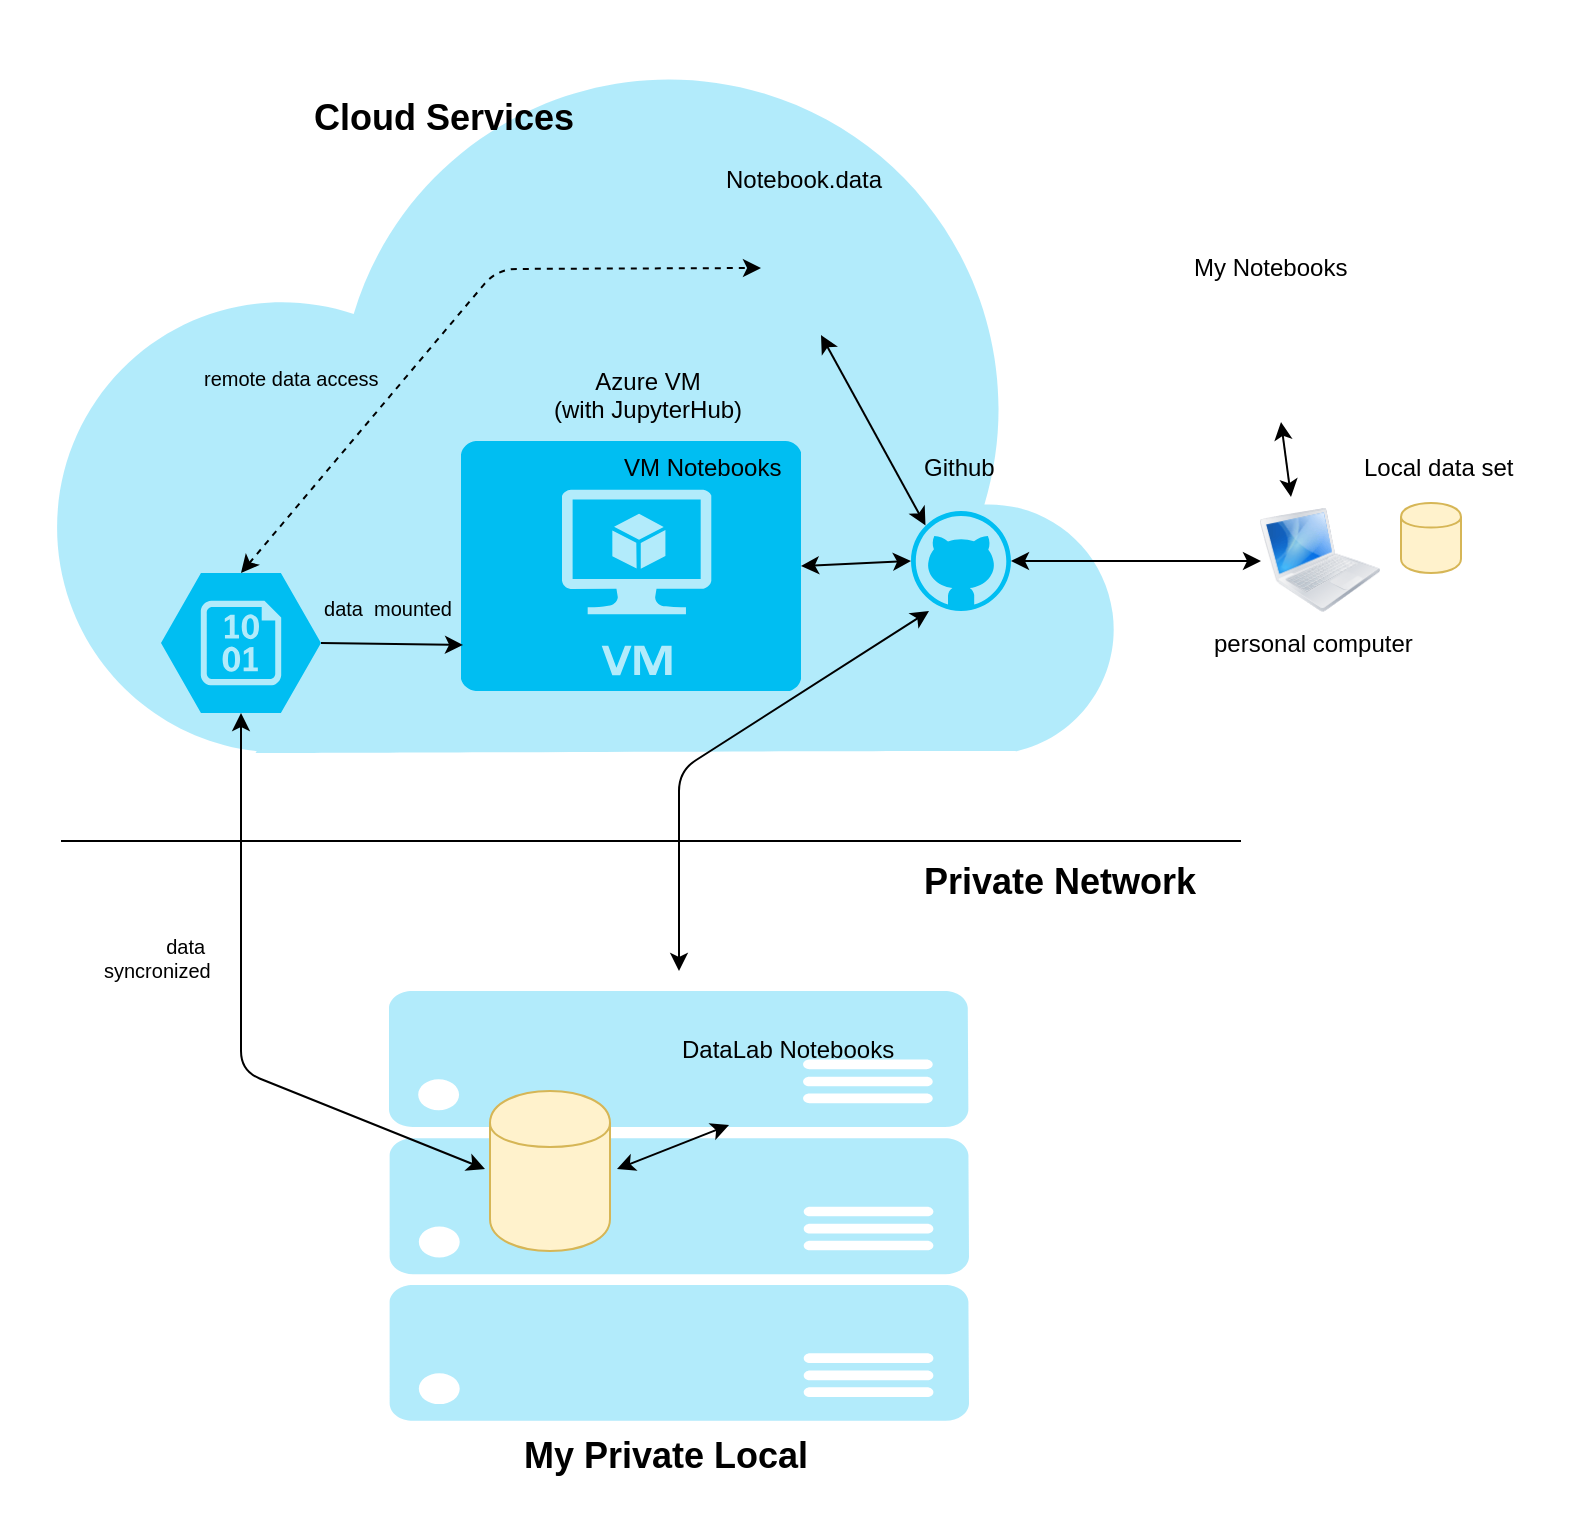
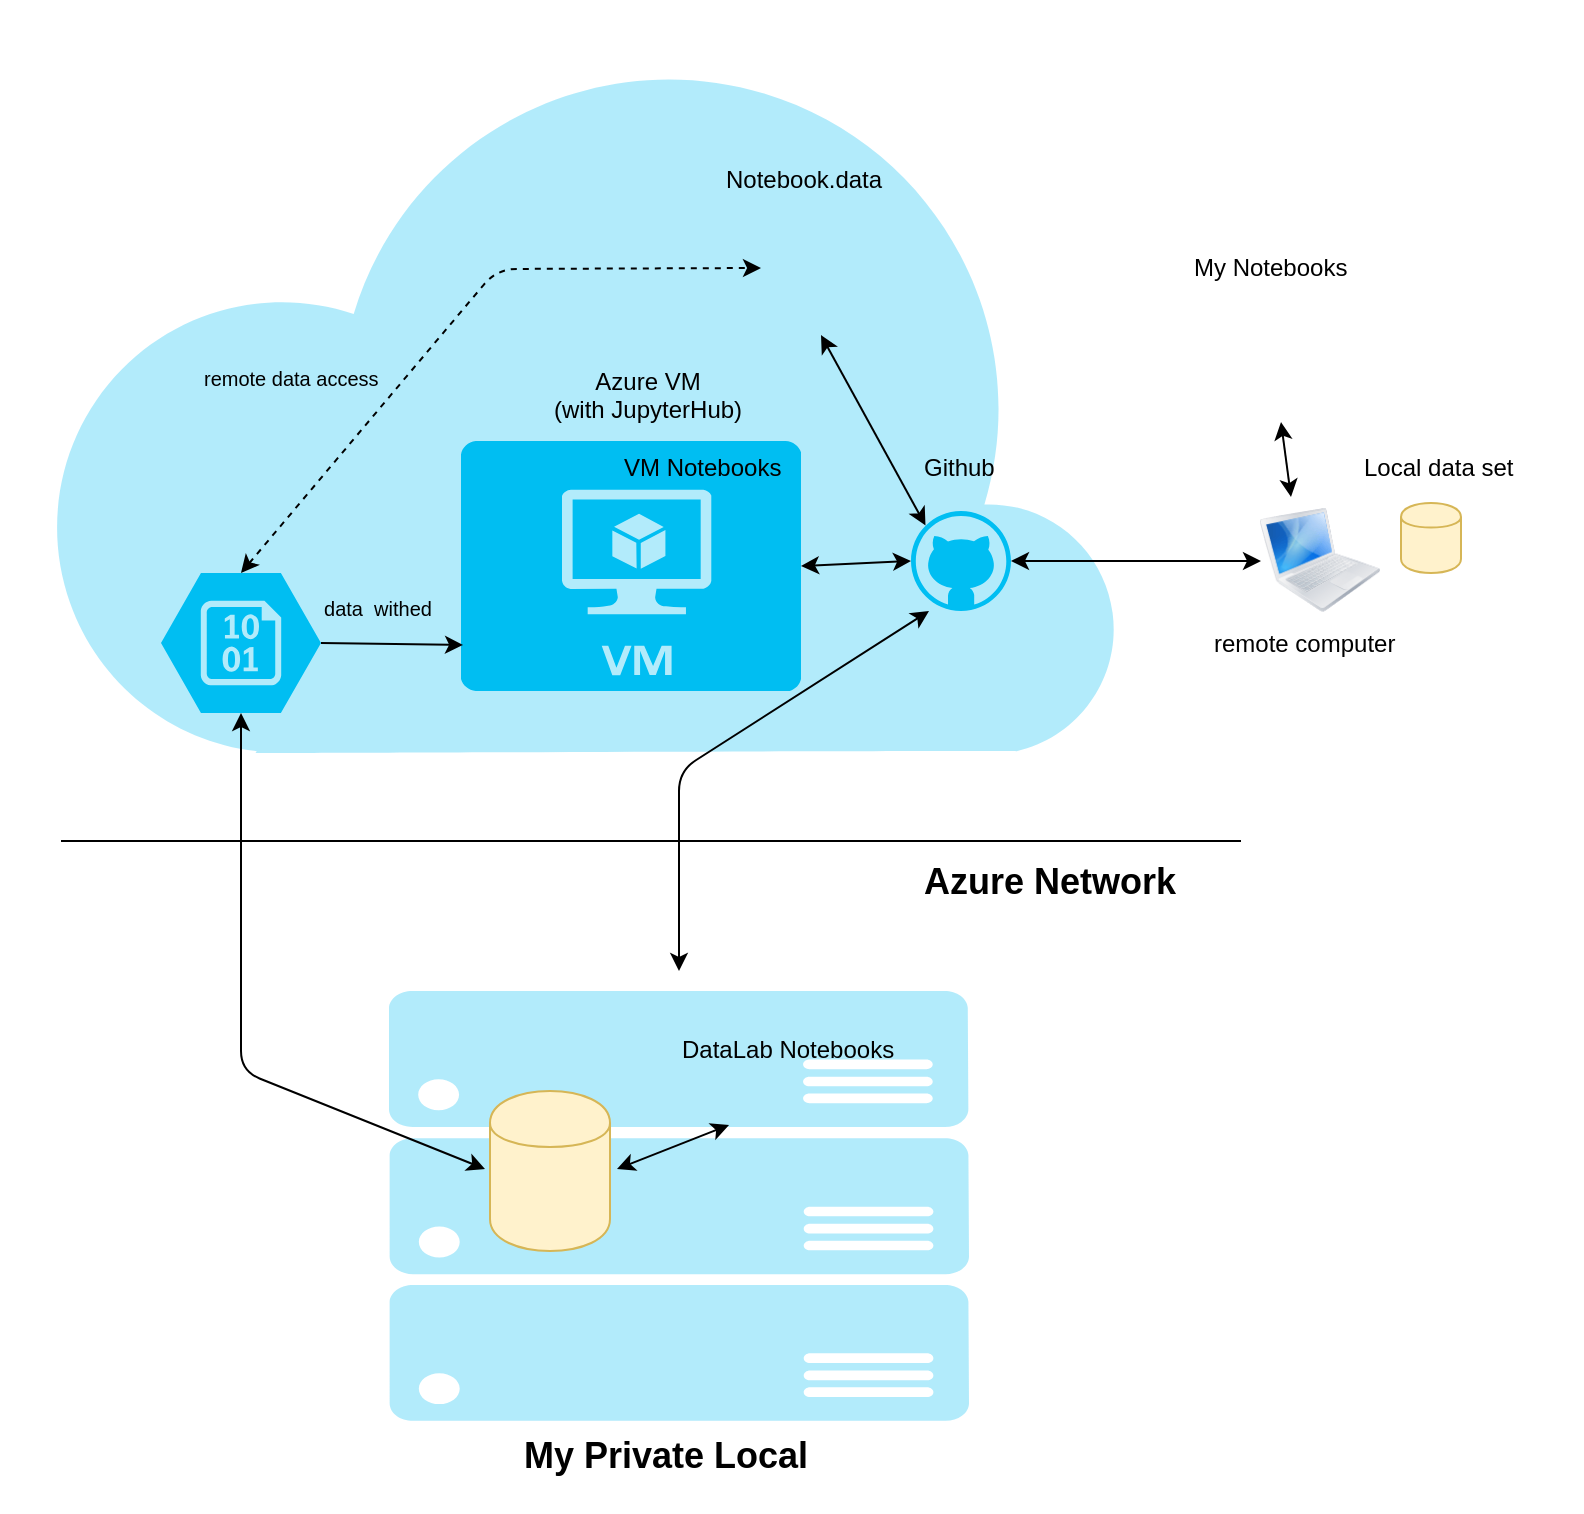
node "Cloud Services": removed
node "data mounted": label "data mounted" -> "data withed"
node "personal computer": label "personal computer" -> "remote computer"
node "Private Network": label "Private Network" -> "Azure Network"
node "data syncronized": removed
